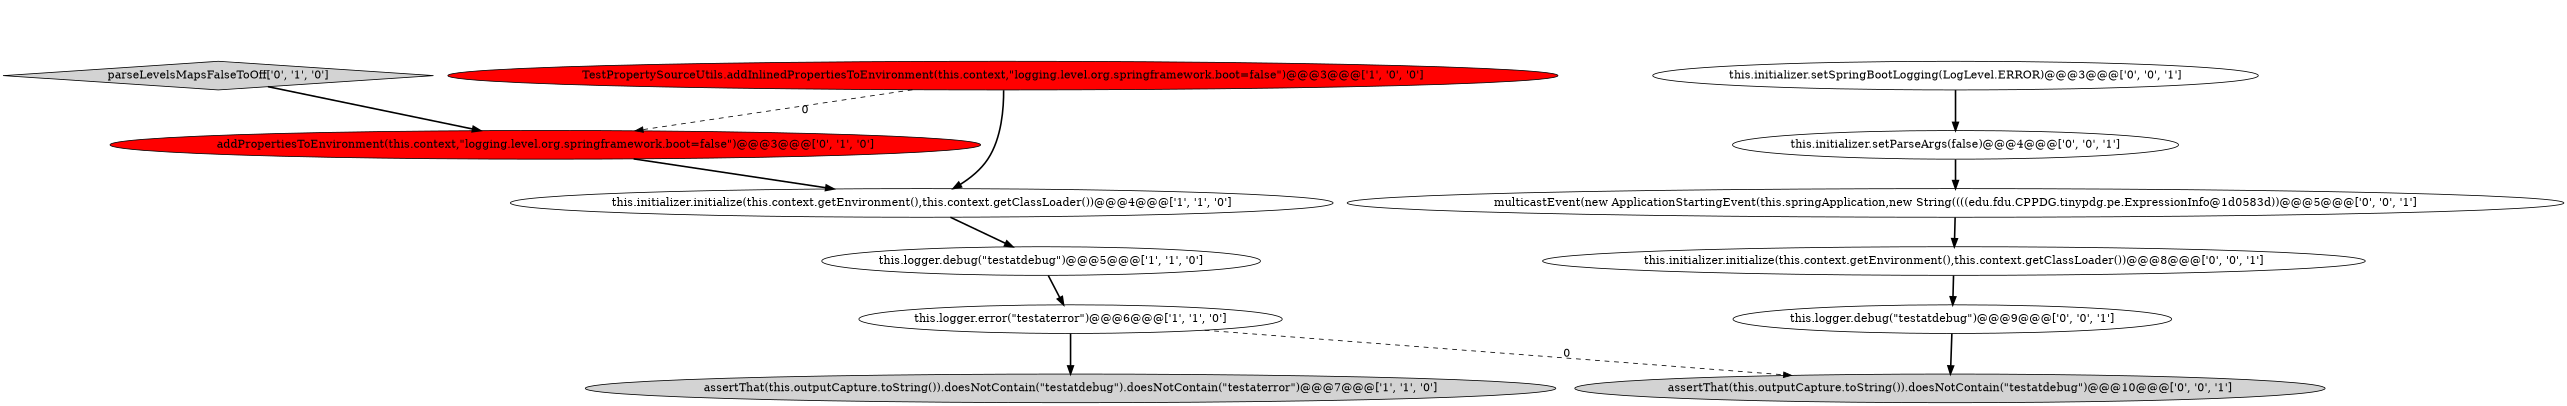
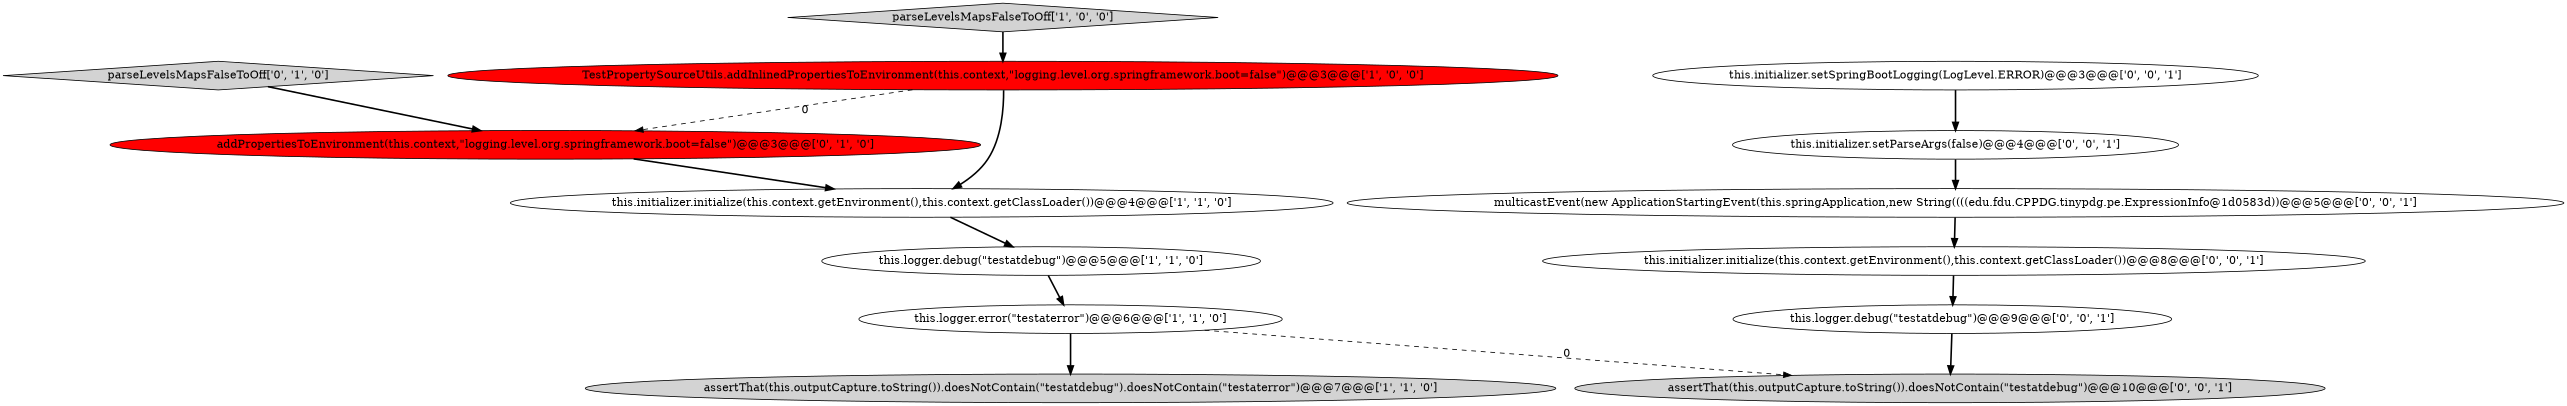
node "parseLevelsMapsFalseToOff['1', '0', '0']": added
